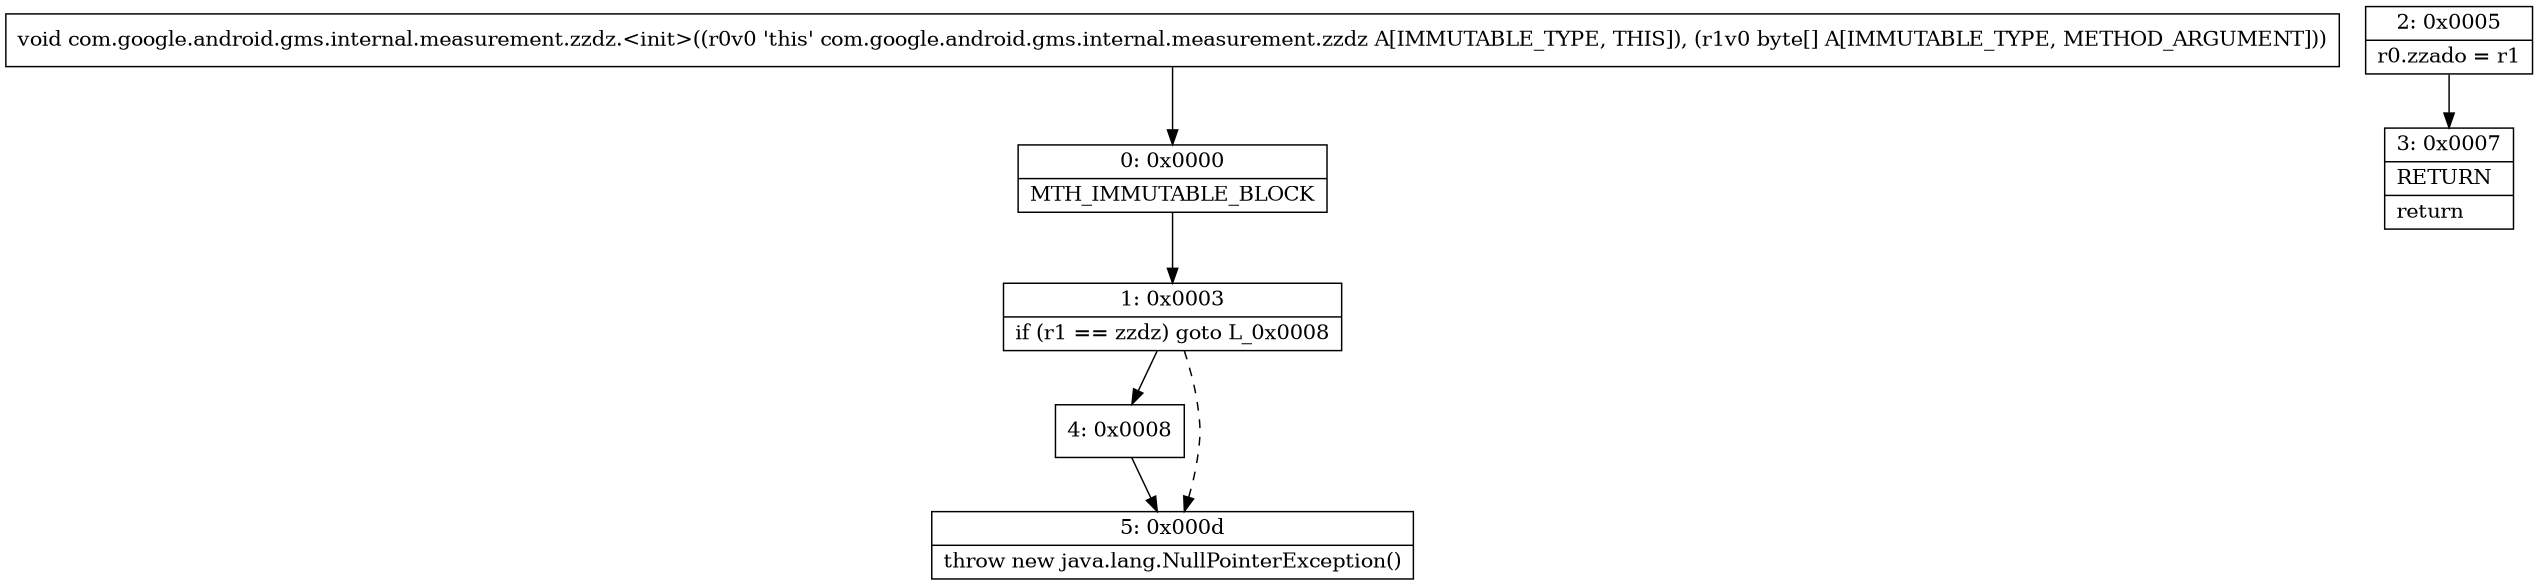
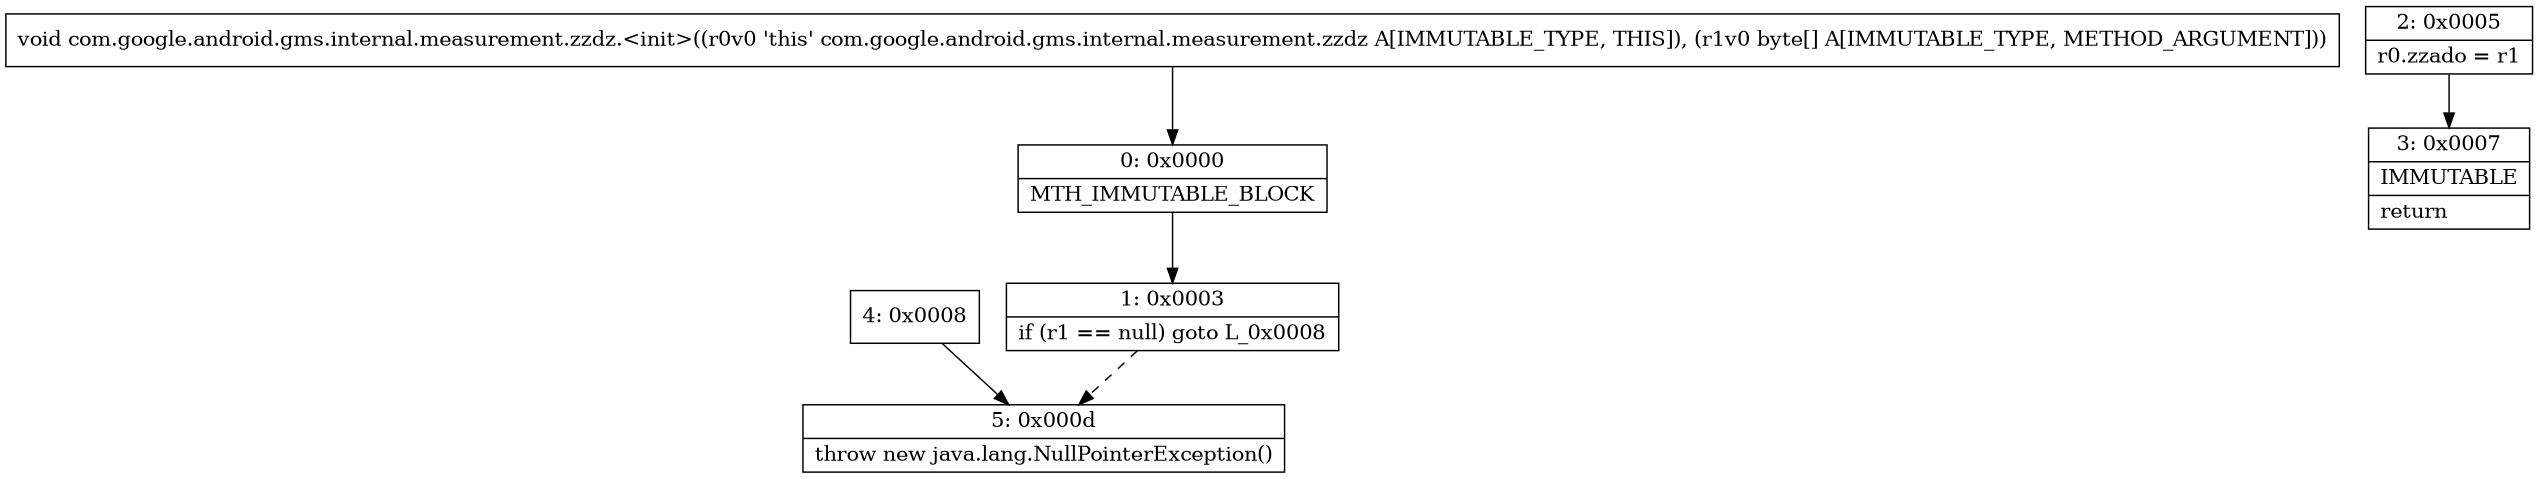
node "3: 0x0007": text "RETURN" -> "IMMUTABLE"
node "1: 0x0003": text "if (r1 == zzdz) goto L_0x0008" -> "if (r1 == null) goto L_0x0008"
edge "1: 0x0003" -> "4: 0x0008": removed
